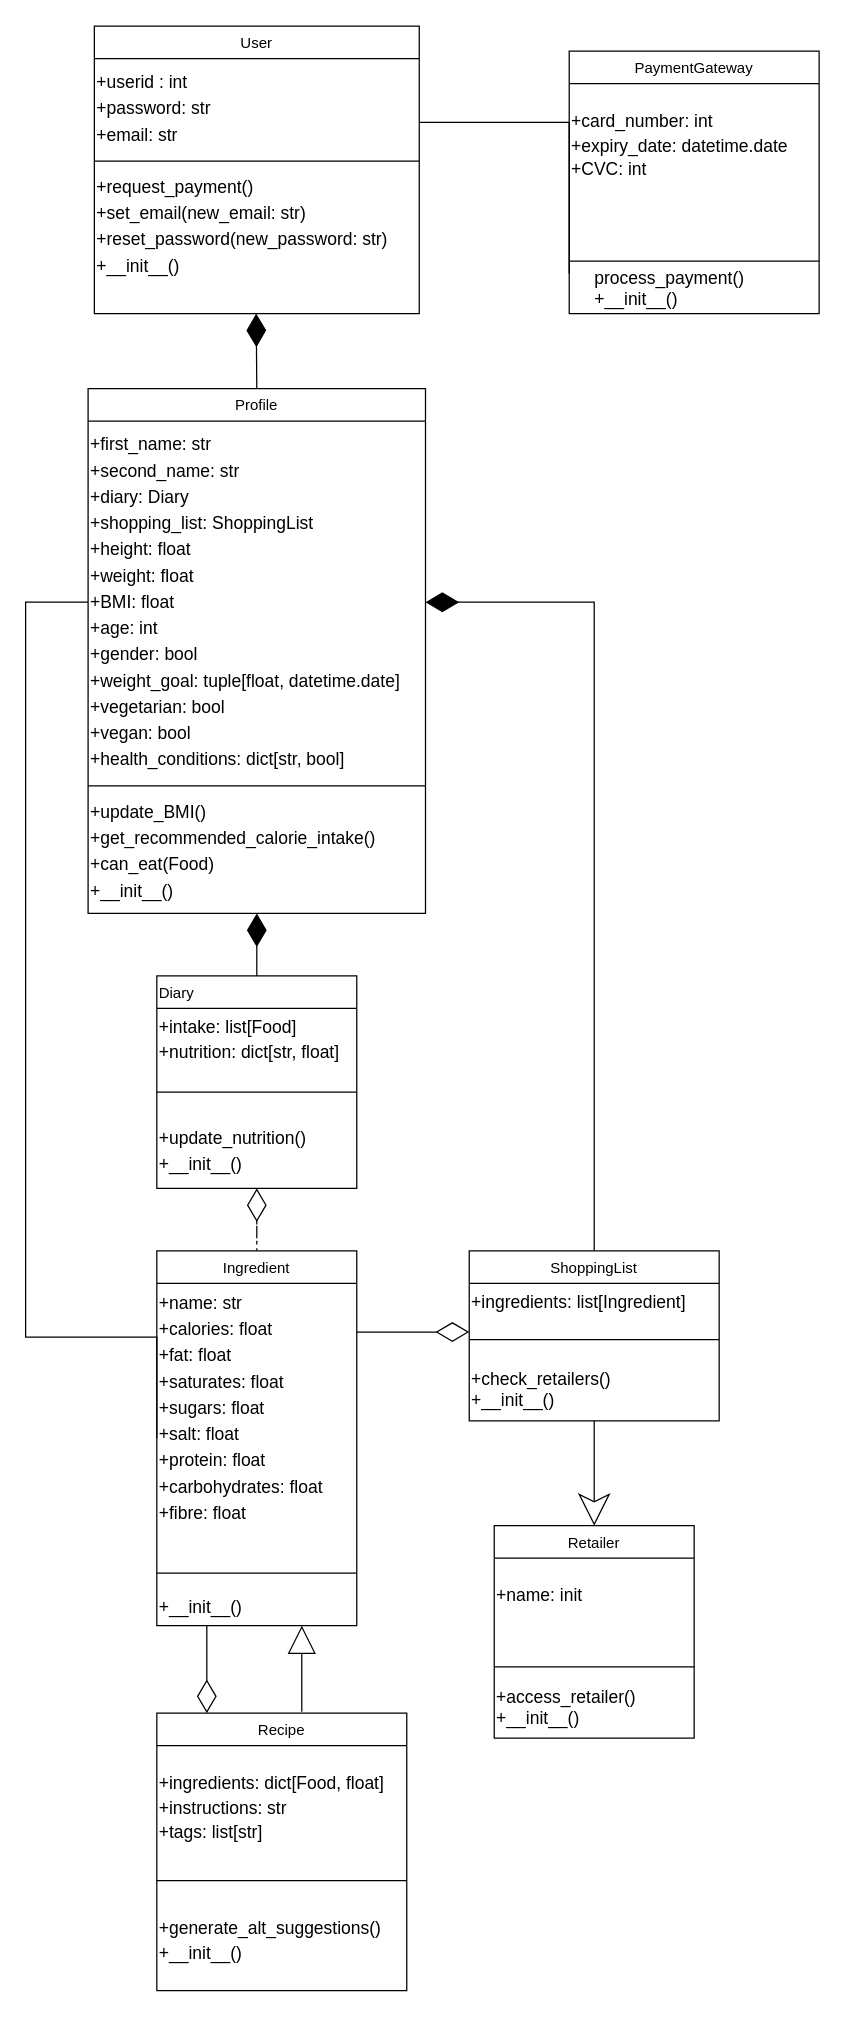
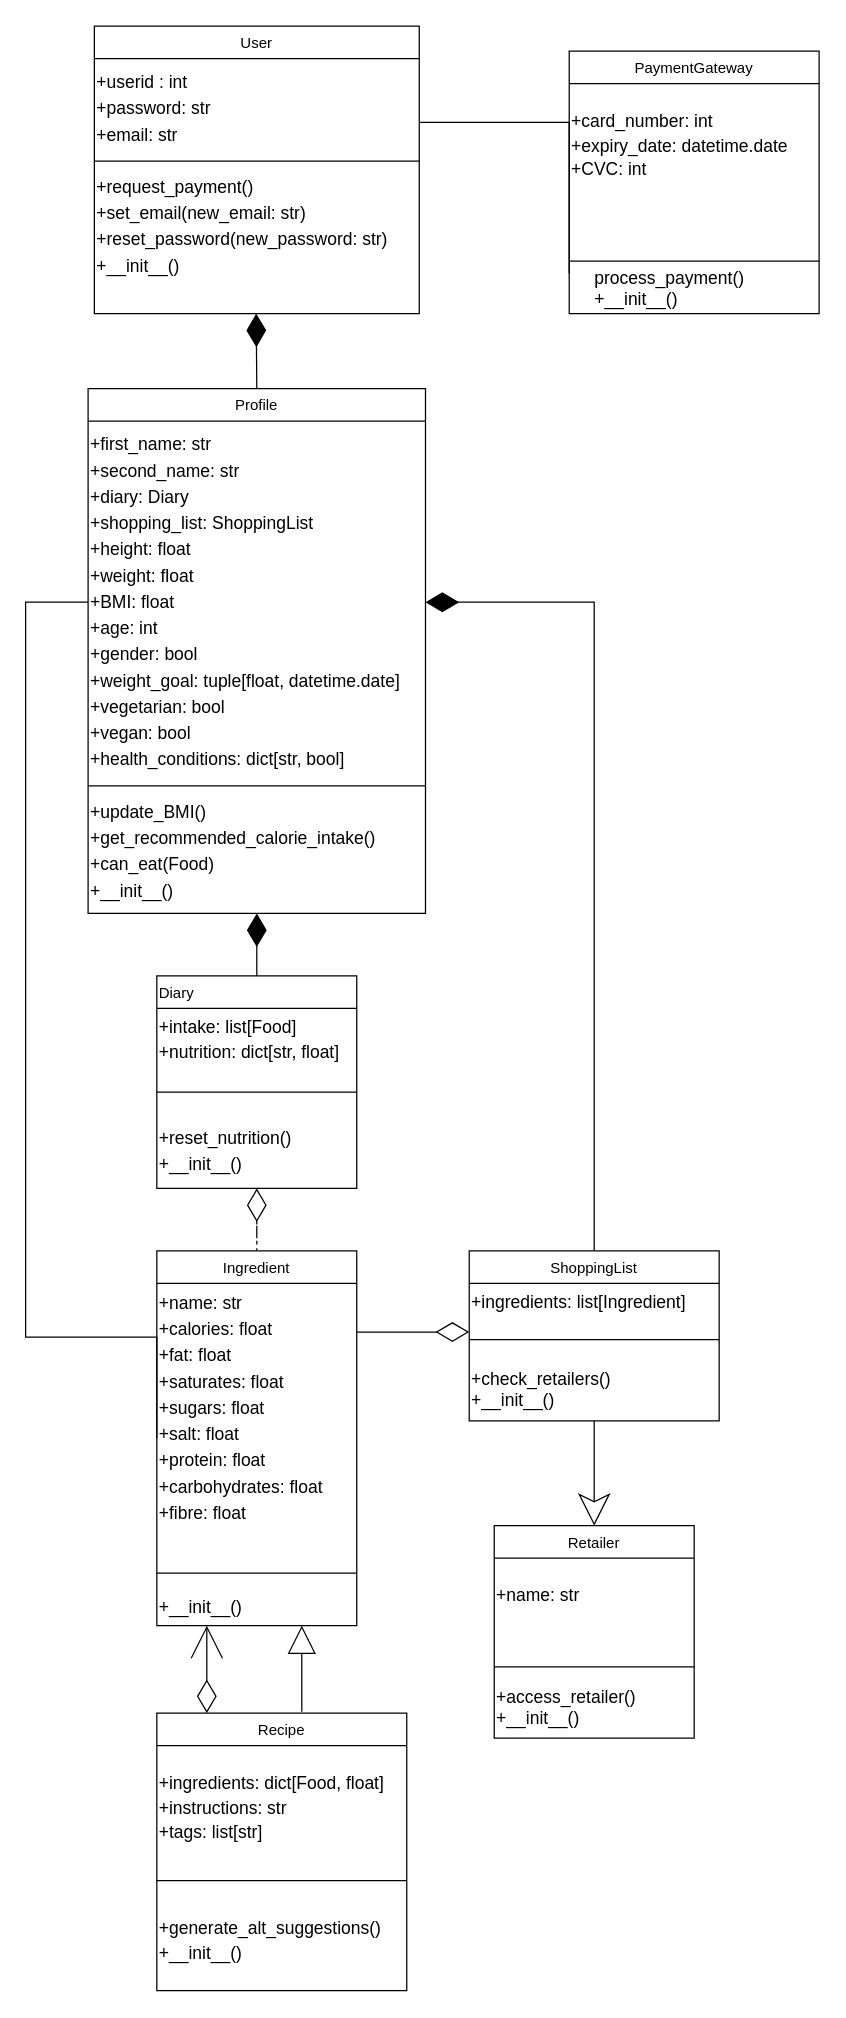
node "+update_nutrition() +__init__()": label "+update_nutrition() +__init__()" -> "+reset_nutrition() +__init__()"
node "+name: init": label "+name: init" -> "+name: str"
edge "Ingredient" -> "Recipe": arrowhead none -> open
